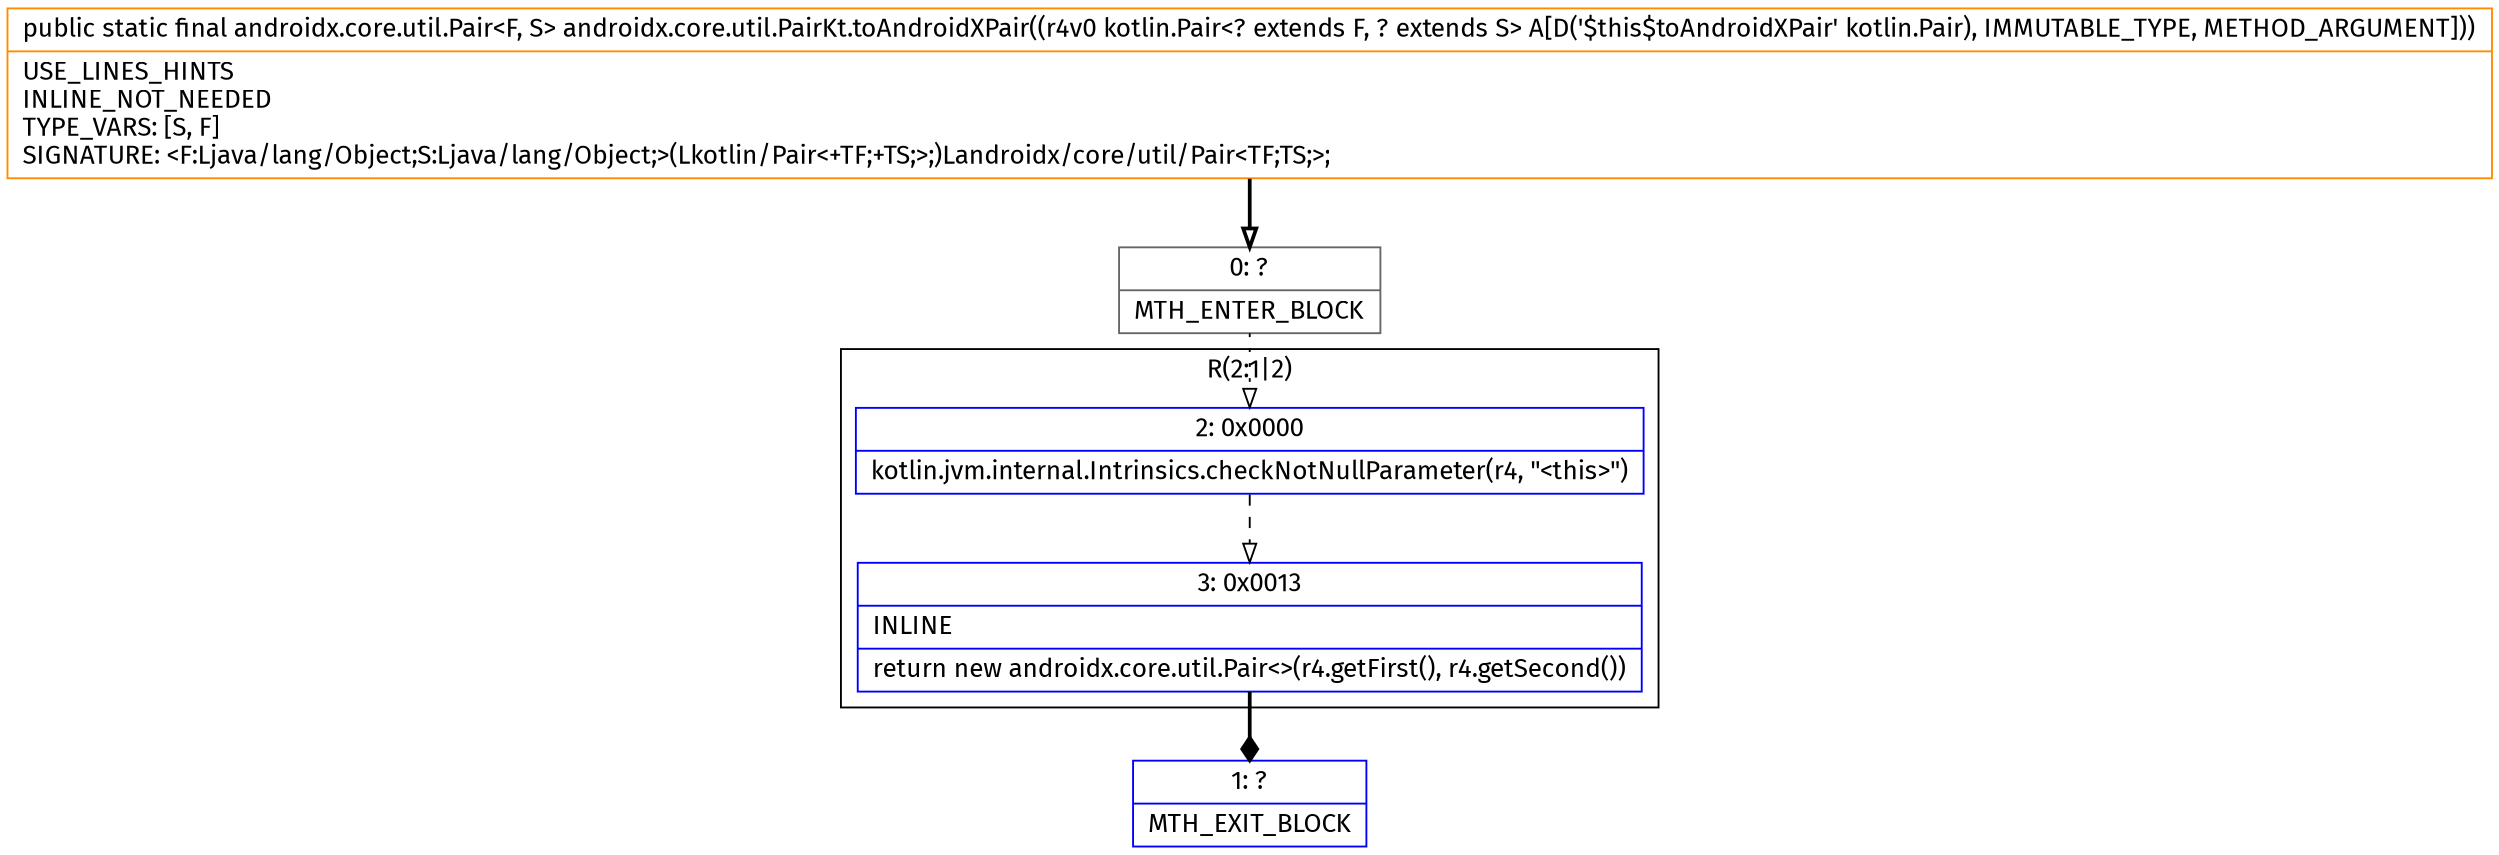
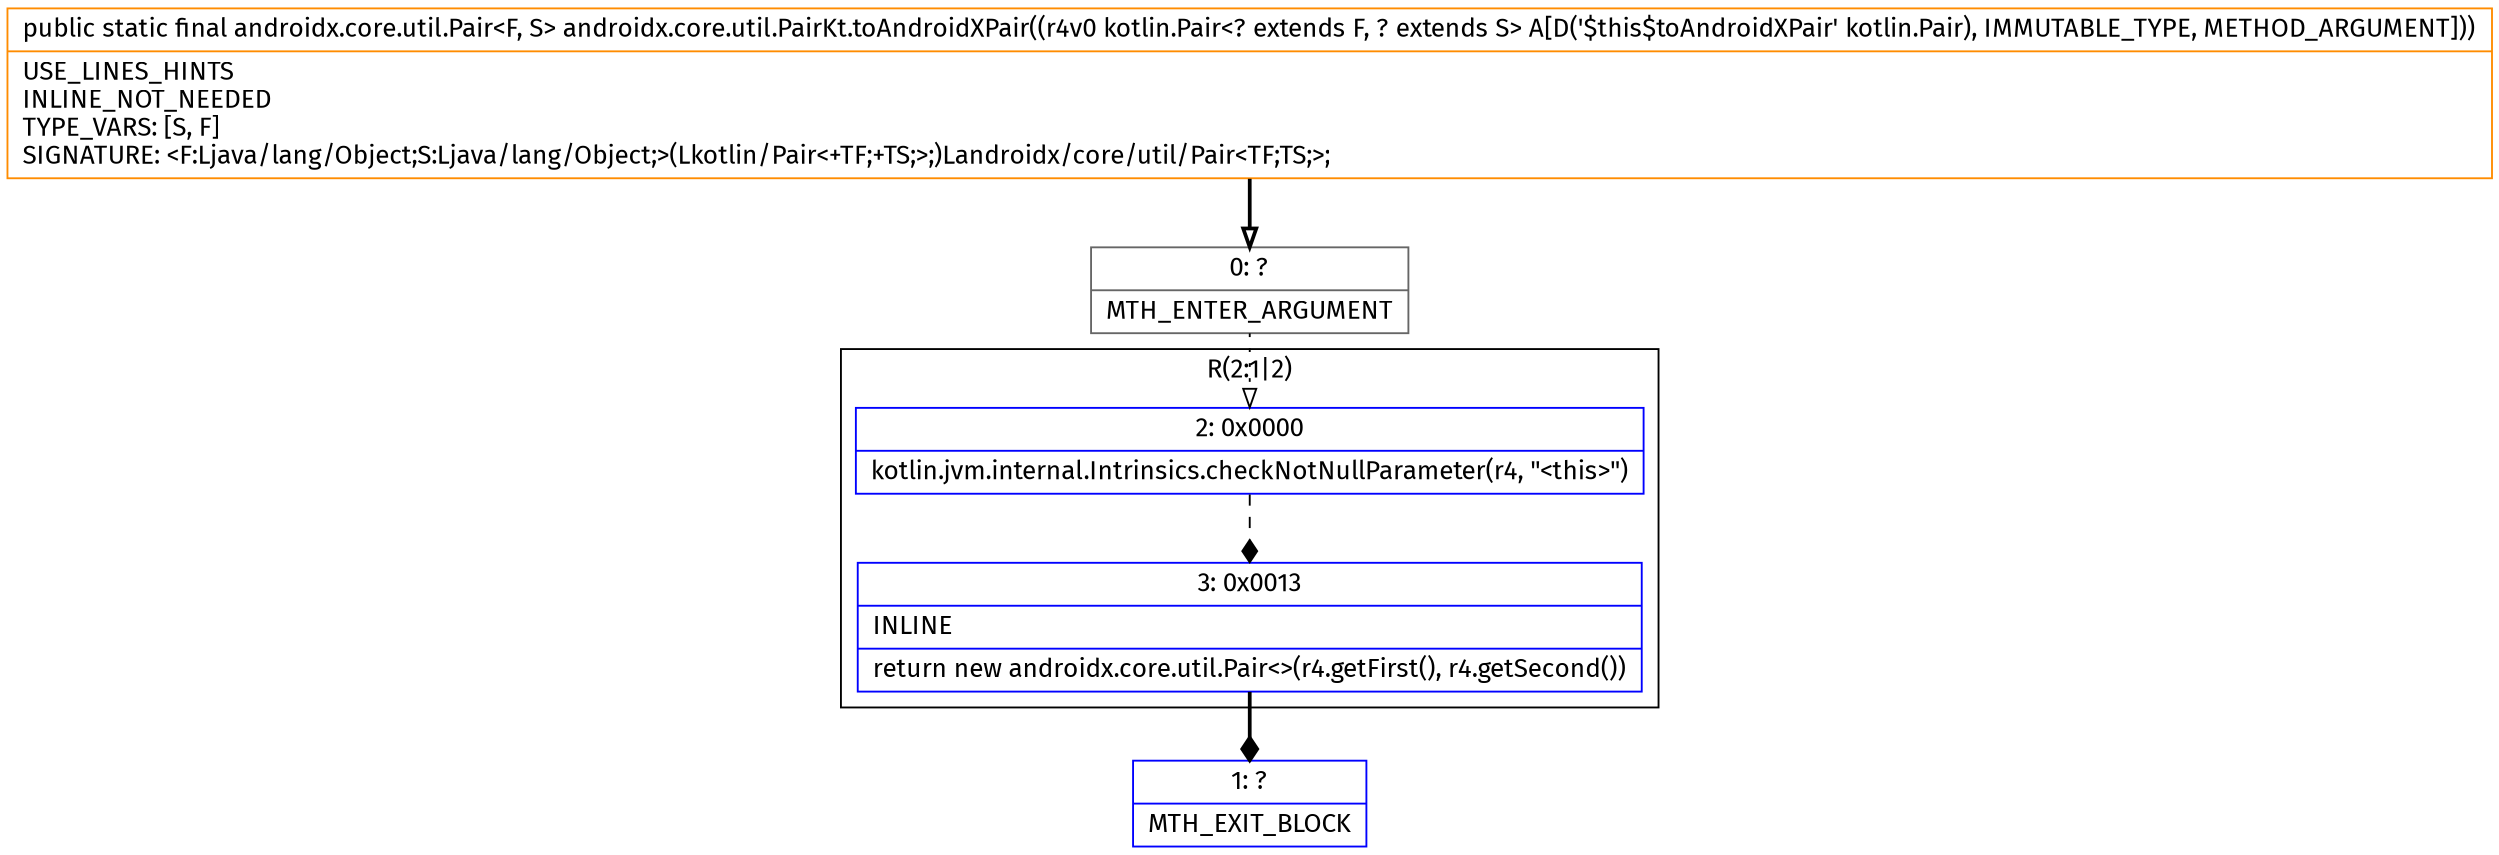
node "0: ?": text "MTH_ENTER_BLOCK" -> "MTH_ENTER_ARGUMENT"
edge "2: 0x0000" -> "3: 0x0013": arrowhead onormal -> diamond
